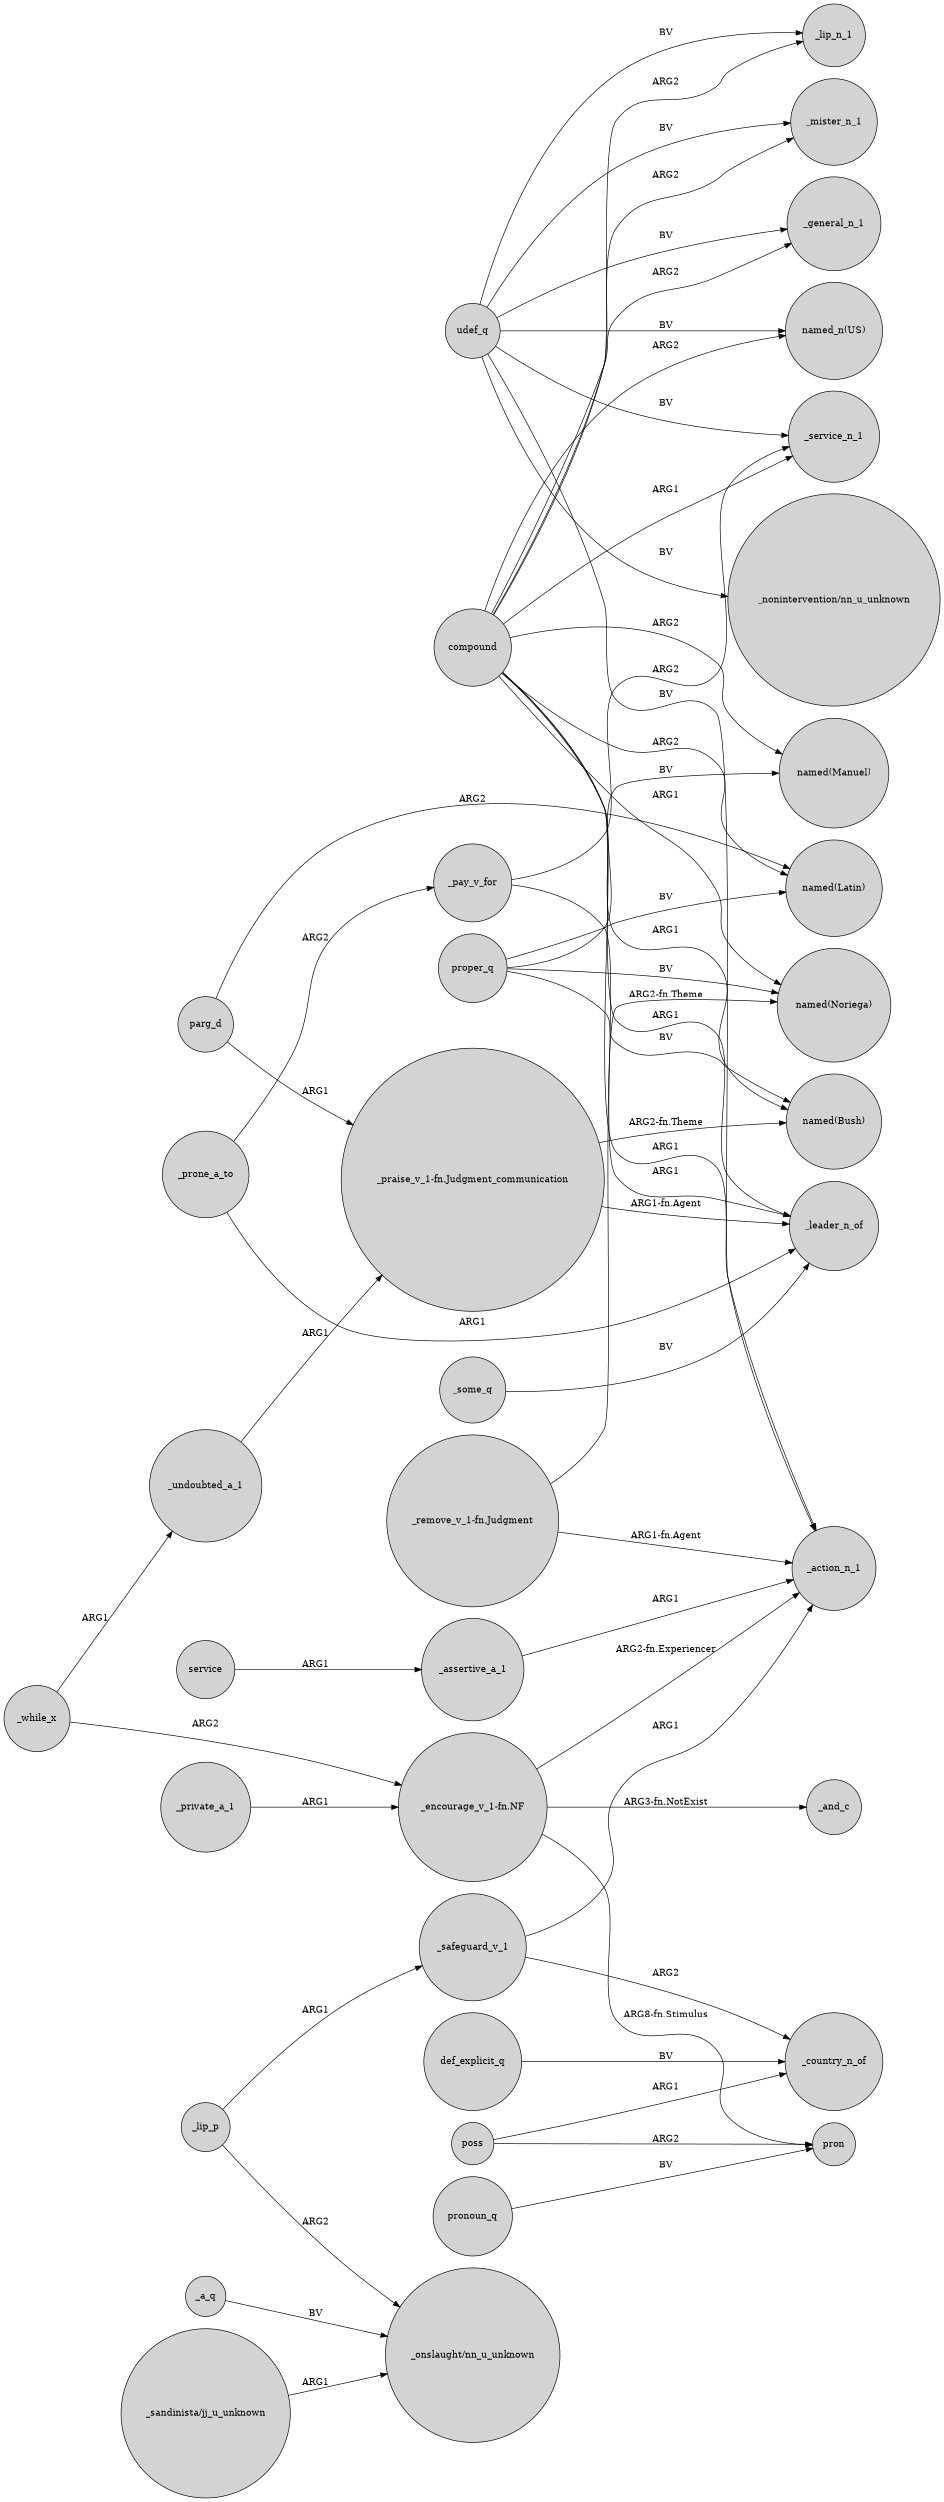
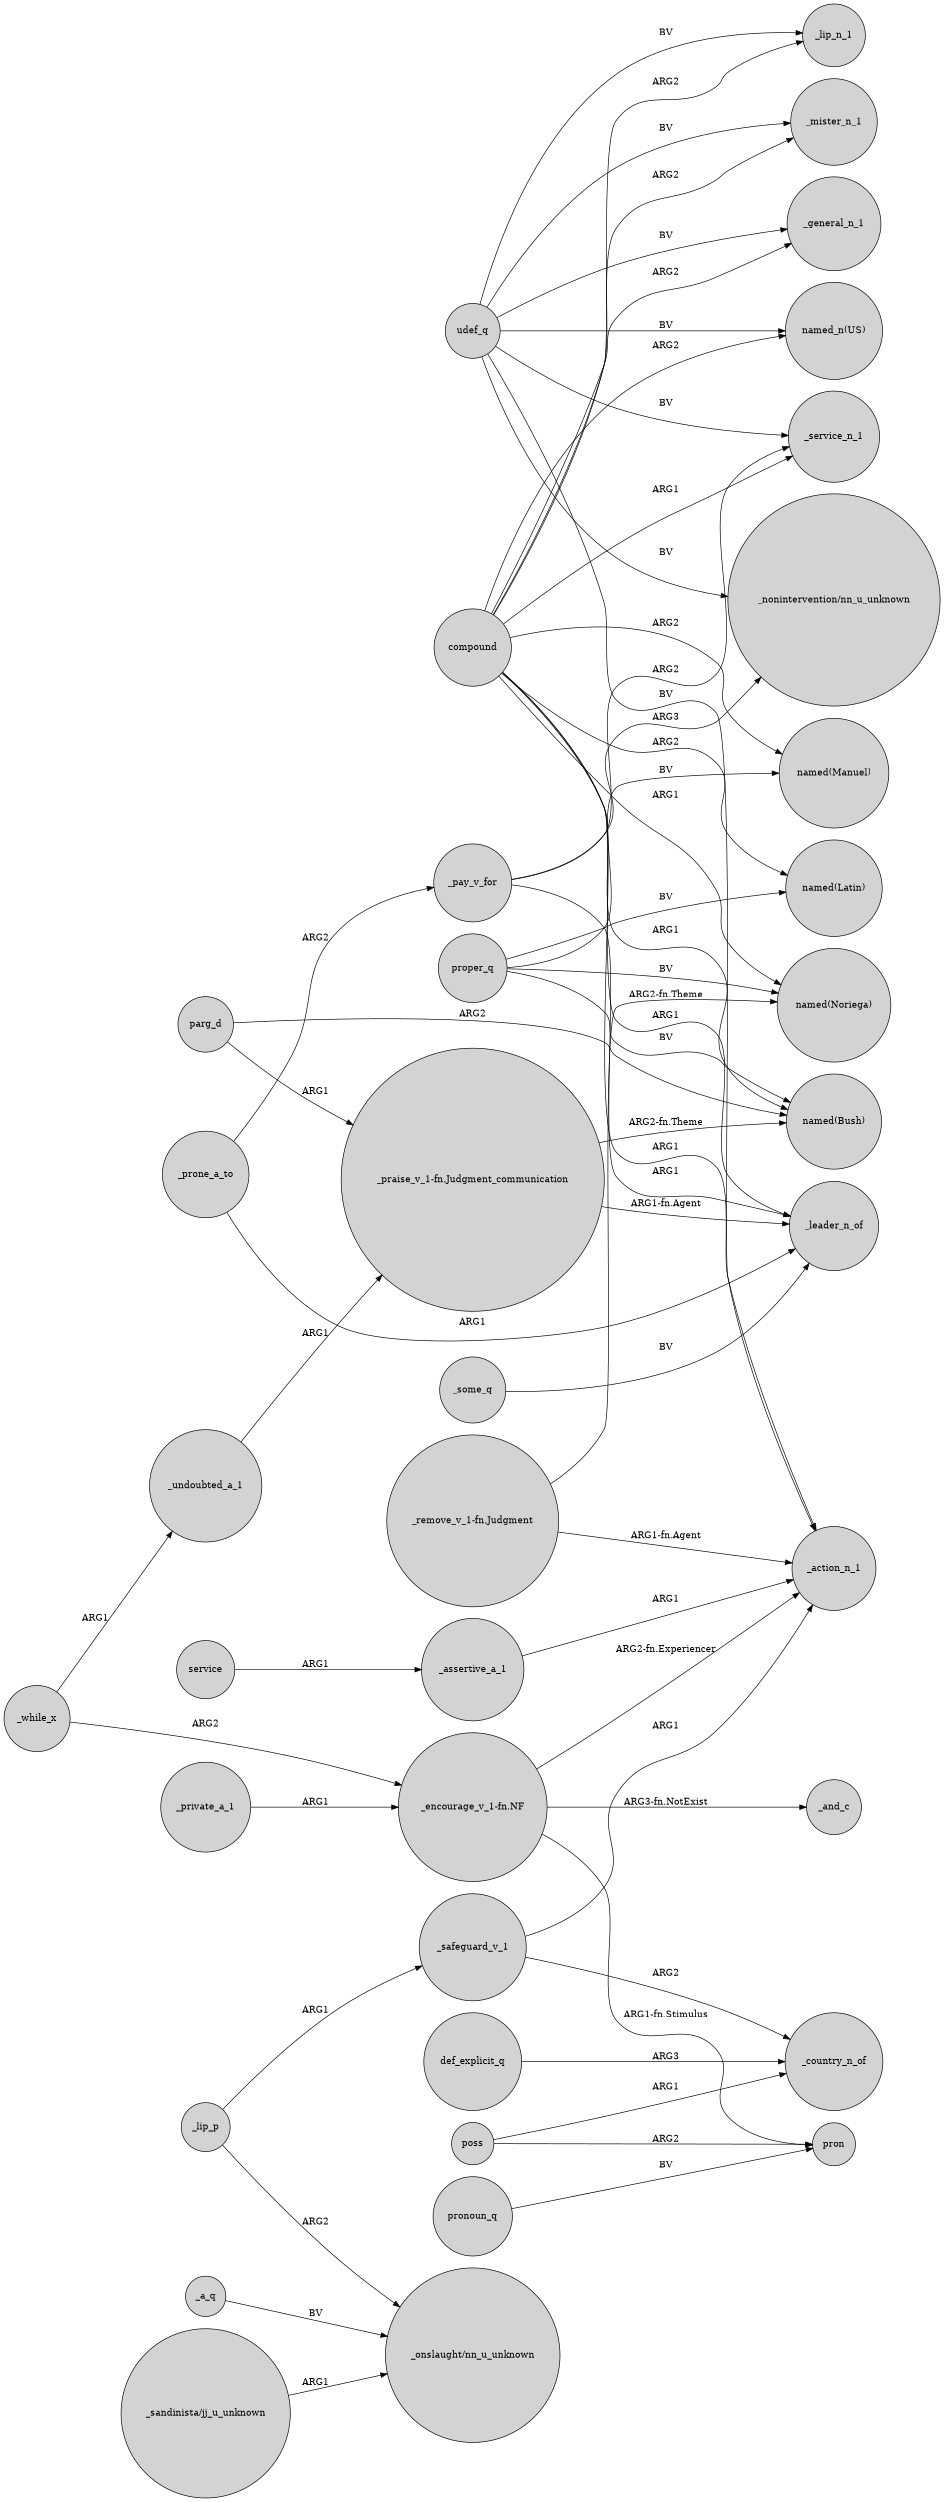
edge "_pay_v_for" -> "_nonintervention/nn_u_unknown": added, label "ARG3"
edge "parg_d" -> "named(Latin)": now "parg_d" -> "named(Bush)"
edge "_encourage_v_1-fn.NF" -> "pron": label "ARG8-fn.Stimulus" -> "ARG1-fn.Stimulus"
edge "def_explicit_q" -> "_country_n_of": label "BV" -> "ARG3"
